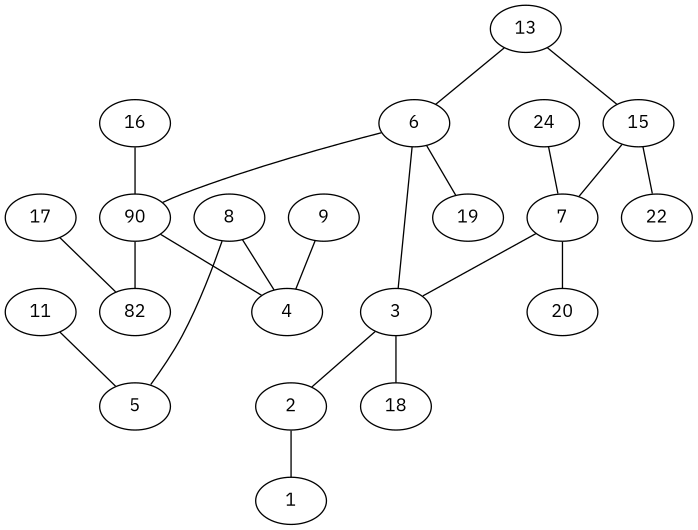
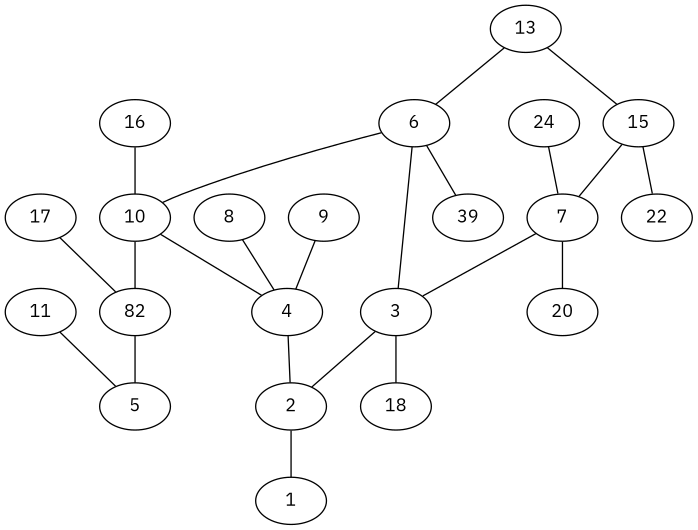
node "90": label "90" -> "10"
node "19": label "19" -> "39"
edge "8" -- "5": now "82" -- "5"
edge "4" -- "2": added
